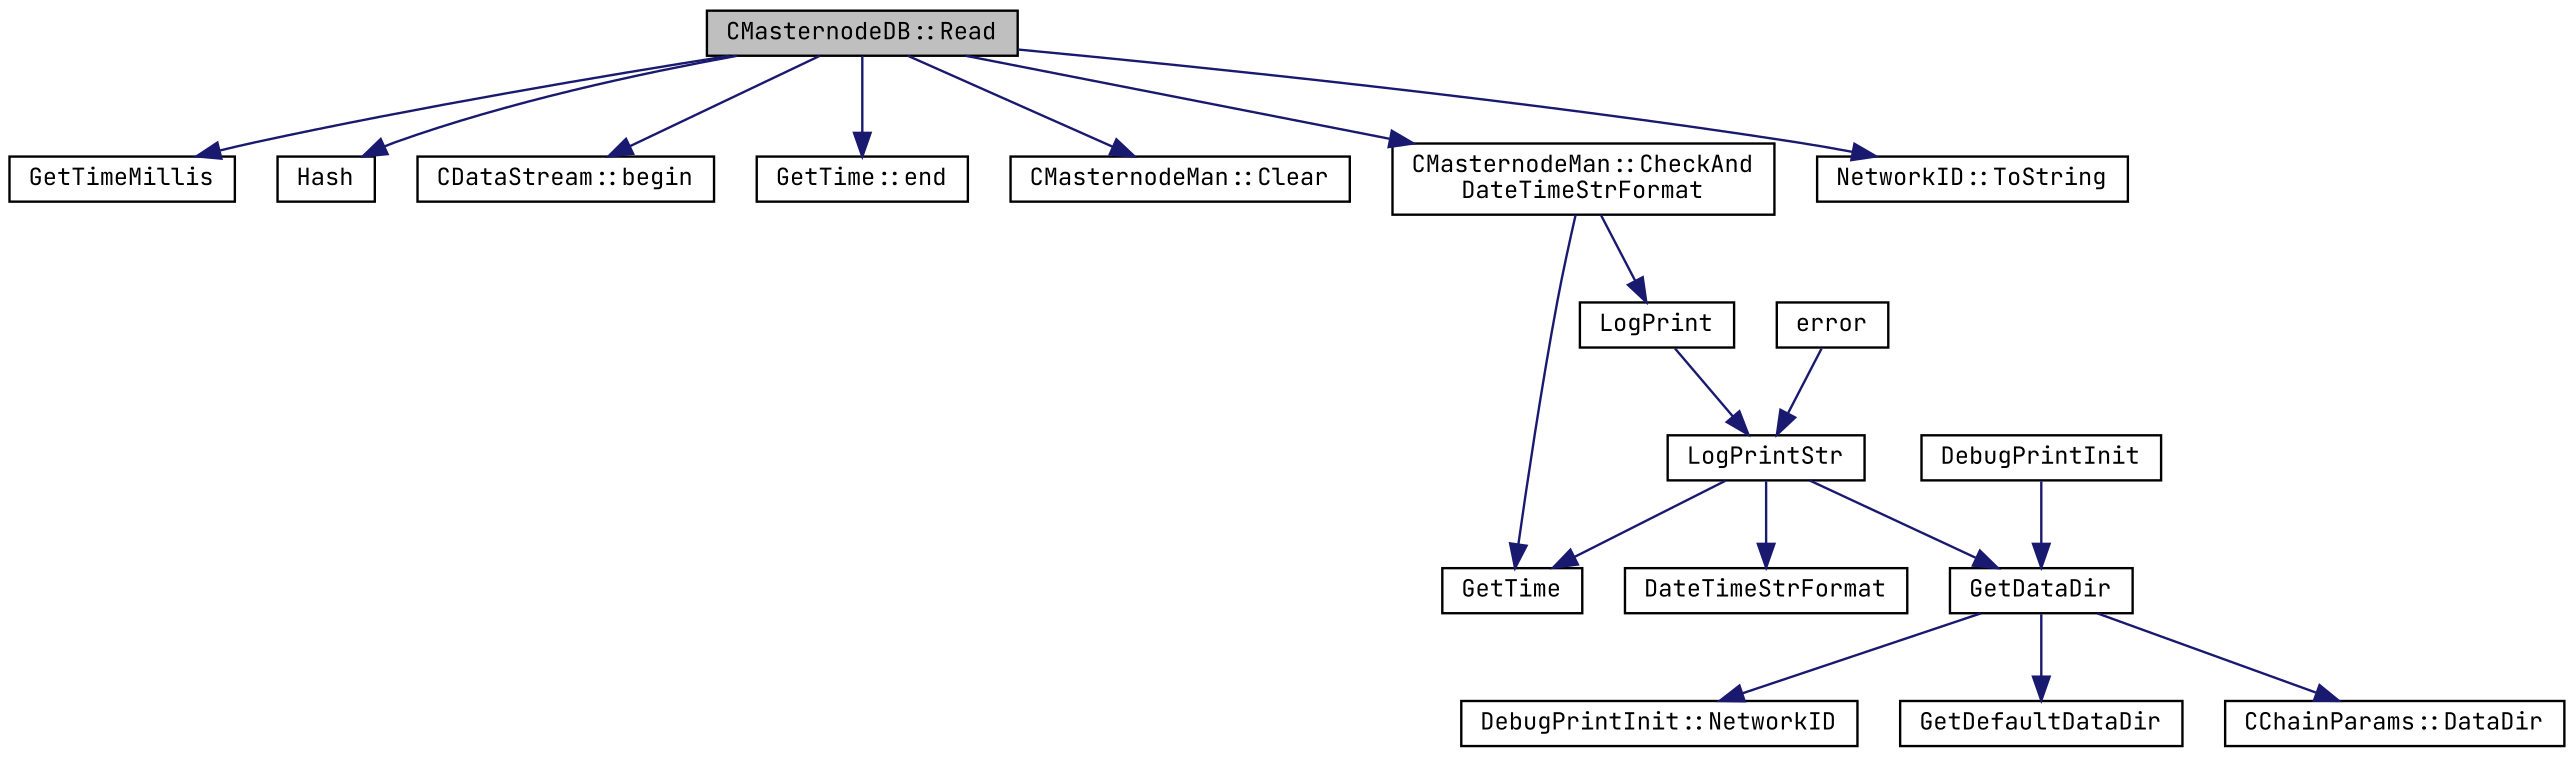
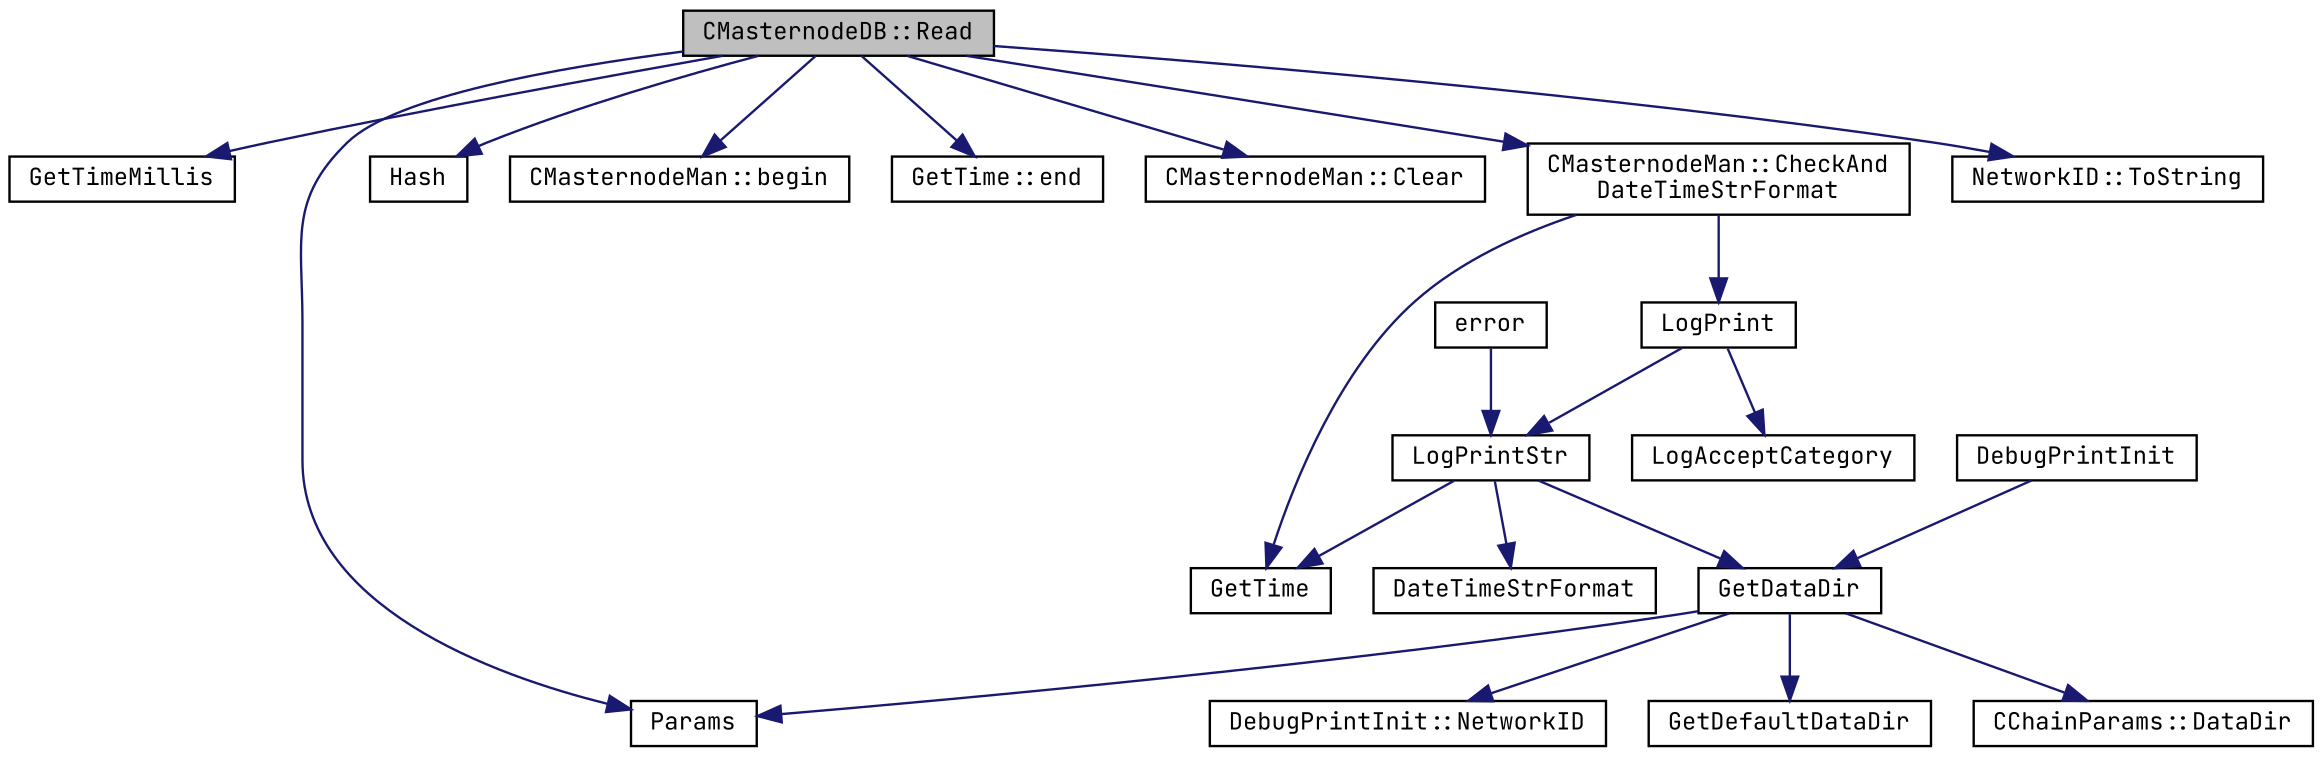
node "CDataStream::begin": label "CDataStream::begin" -> "CMasternodeMan::begin"
node "LogAcceptCategory": added
node "Params": added
